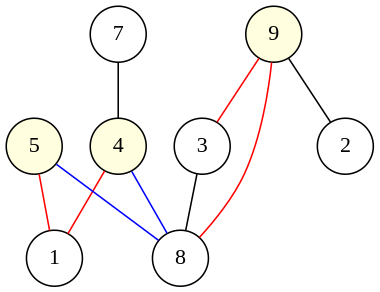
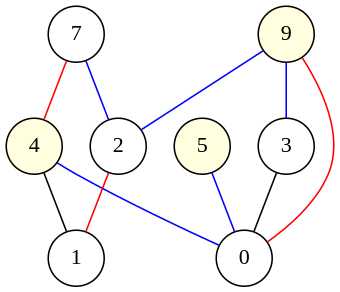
edge "7" -- "2": added
edge "7" -- "4": color black -> red
edge "9" -- "3": color red -> blue
edge "9" -- "2": color black -> blue
edge "5" -- "1": now "2" -- "1"
edge "4" -- "1": color red -> black
node "8": label "8" -> "0"
